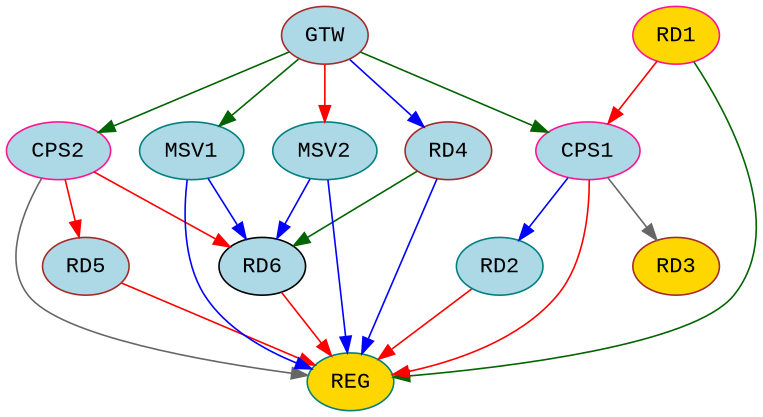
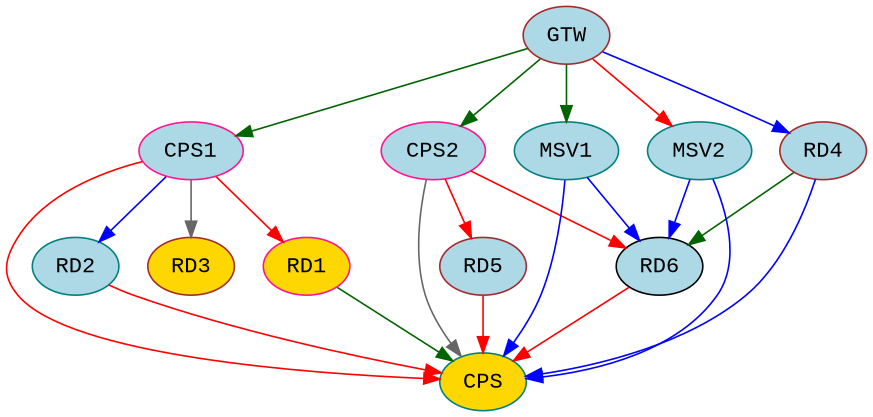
edge "RD1" -> "CPS1": reversed
node "REG": label "REG" -> "CPS"
